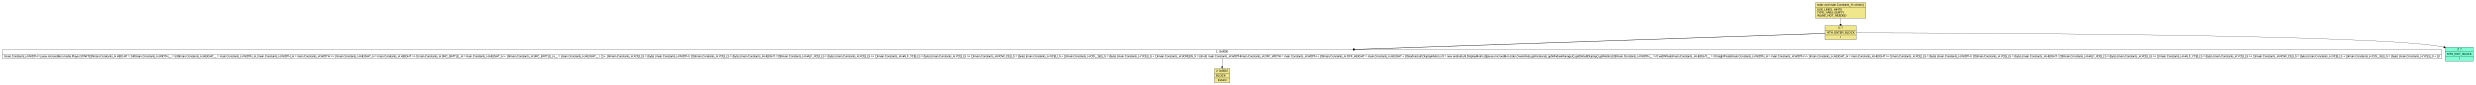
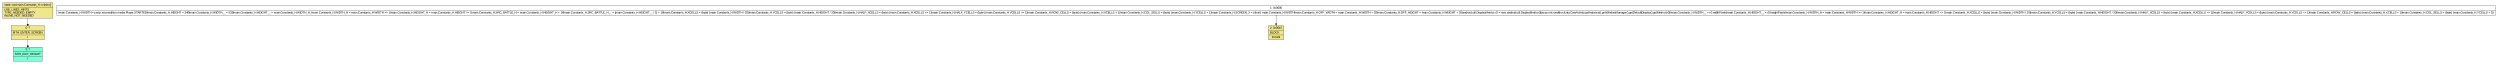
node "static void main.Constants_H.<clinit>()": text "TYPE_VARS: EMPTY" -> "TYPE_NEEDED: EMPTY"
node "0: ?": text "MTH_ENTER_BLOCK" -> "MTH_ENTER_SCREEN"
edge "0: ?" -> "1: 0x0000": removed
node "3: ?": text "MTH_EXIT_BLOCK" -> "MTH_EXIT_HEIGHT"
